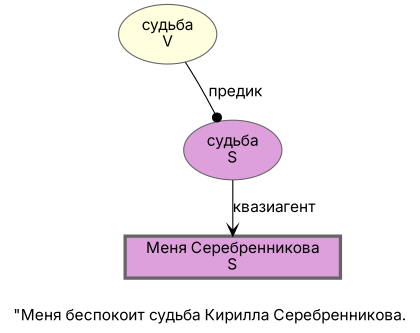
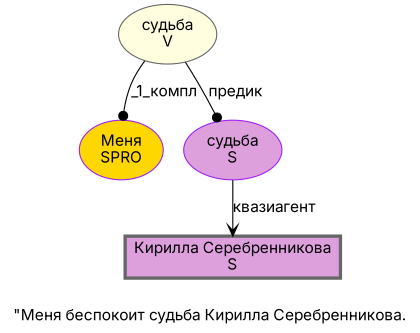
node "Меня SPRO": added
node "судьба S": color gray40 -> purple
node "Меня Серебренникова S": label "Меня Серебренникова S" -> "Кирилла Серебренникова S"
